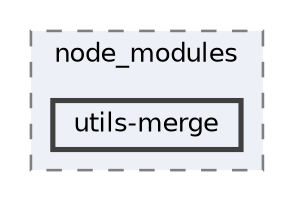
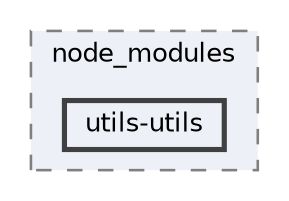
node "utils-merge": label "utils-merge" -> "utils-utils"
